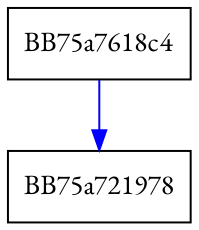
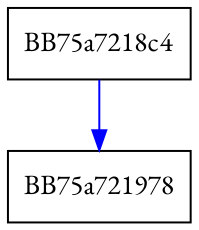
node "BB75a7618c4": label "BB75a7618c4" -> "BB75a7218c4"
